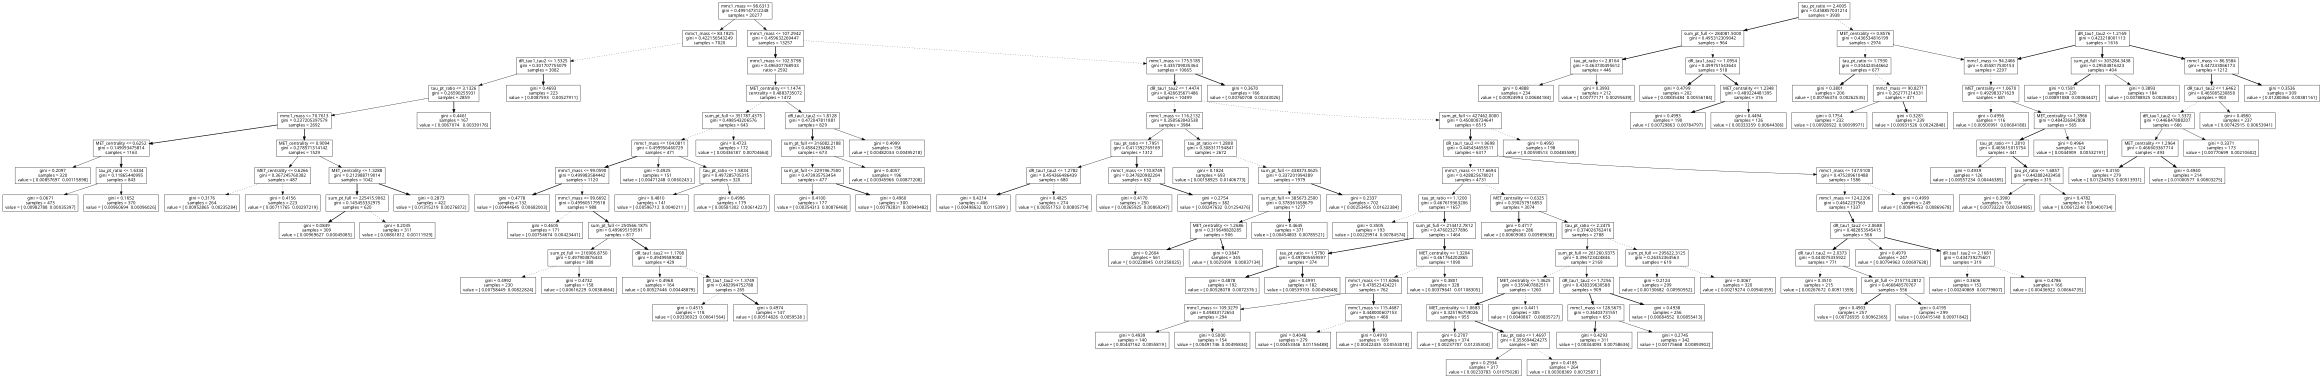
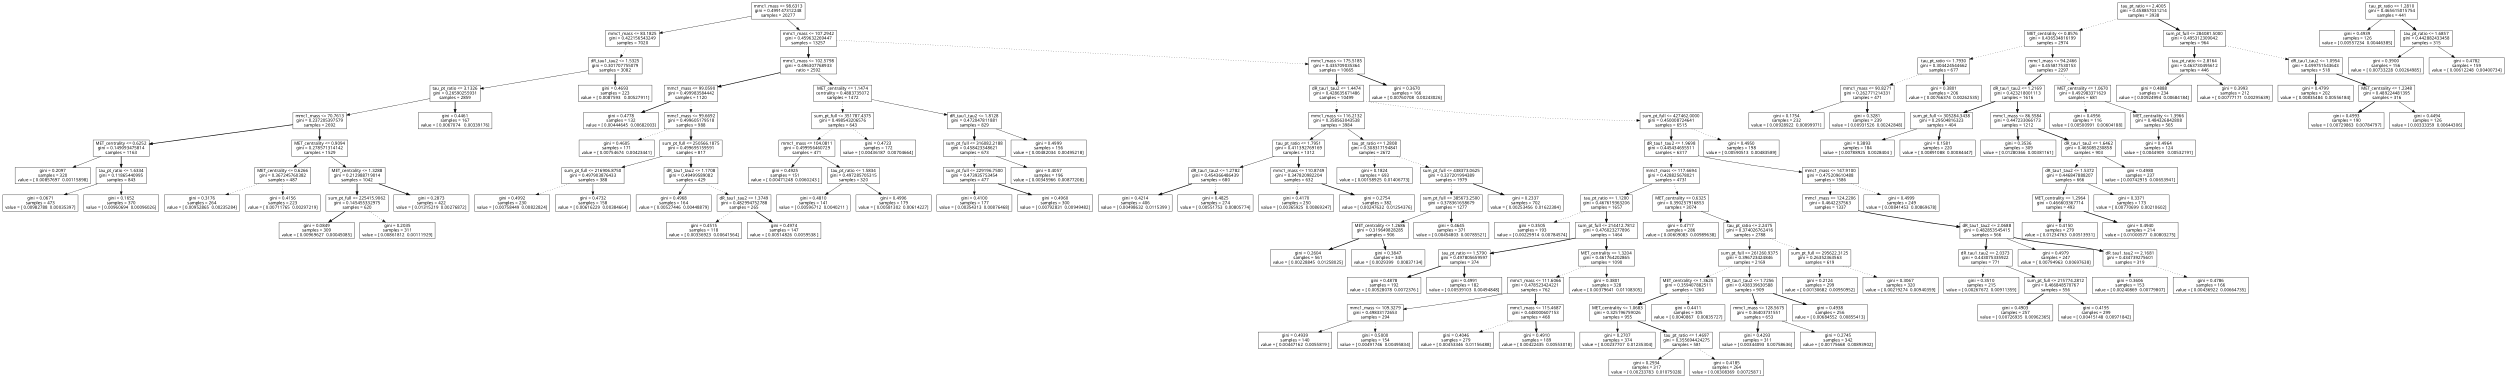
edge "dR_tau1_tau2 <= 1.2169 gini = 0.423218001113 samples = 1616" -> "mmc1_mass <= 94.2466 gini = 0.455817530153 samples = 2297": reversed
edge "MET_centrality <= 1.3966 gini = 0.484326842808 samples = 565" -> "tau_pt_ratio <= 1.2810 gini = 0.465615015754 samples = 441": removed
edge "mmc1_mass <= 104.0811 gini = 0.499956460729 samples = 471" -> "mmc1_mass <= 99.0590 gini = 0.499983584442 samples = 1120": now "mmc1_mass <= 102.5798 gini = 0.496307768933 ratio = 2592" -> "mmc1_mass <= 99.0590 gini = 0.499983584442 samples = 1120"
